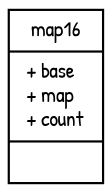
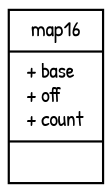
node "map16": text "+ map" -> "+ off"
